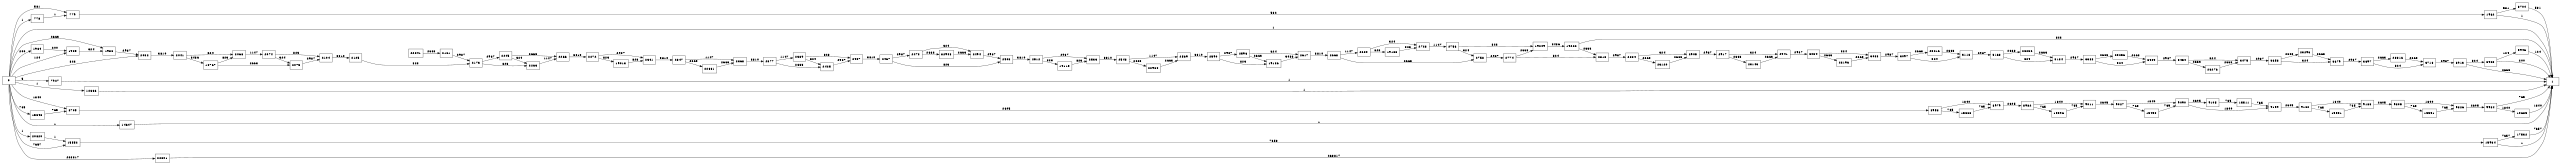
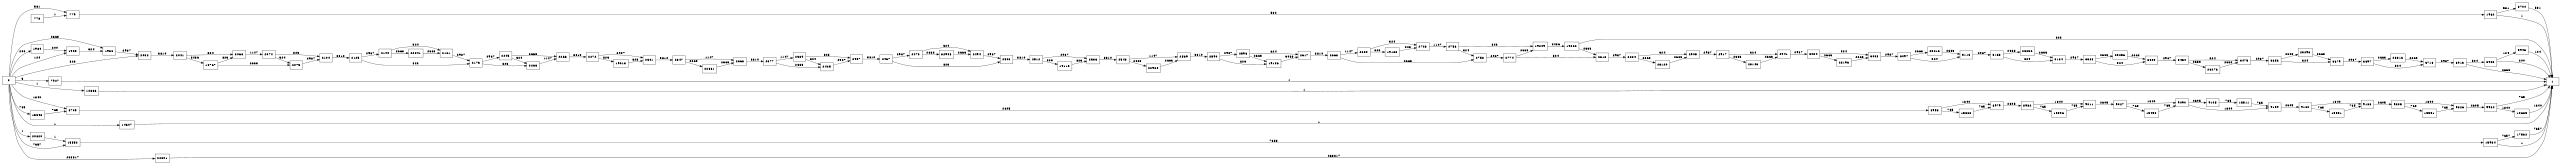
edge "0" -> "1": removed, label "1"
edge "0" -> "778": removed, label "1"
node "2140": added
